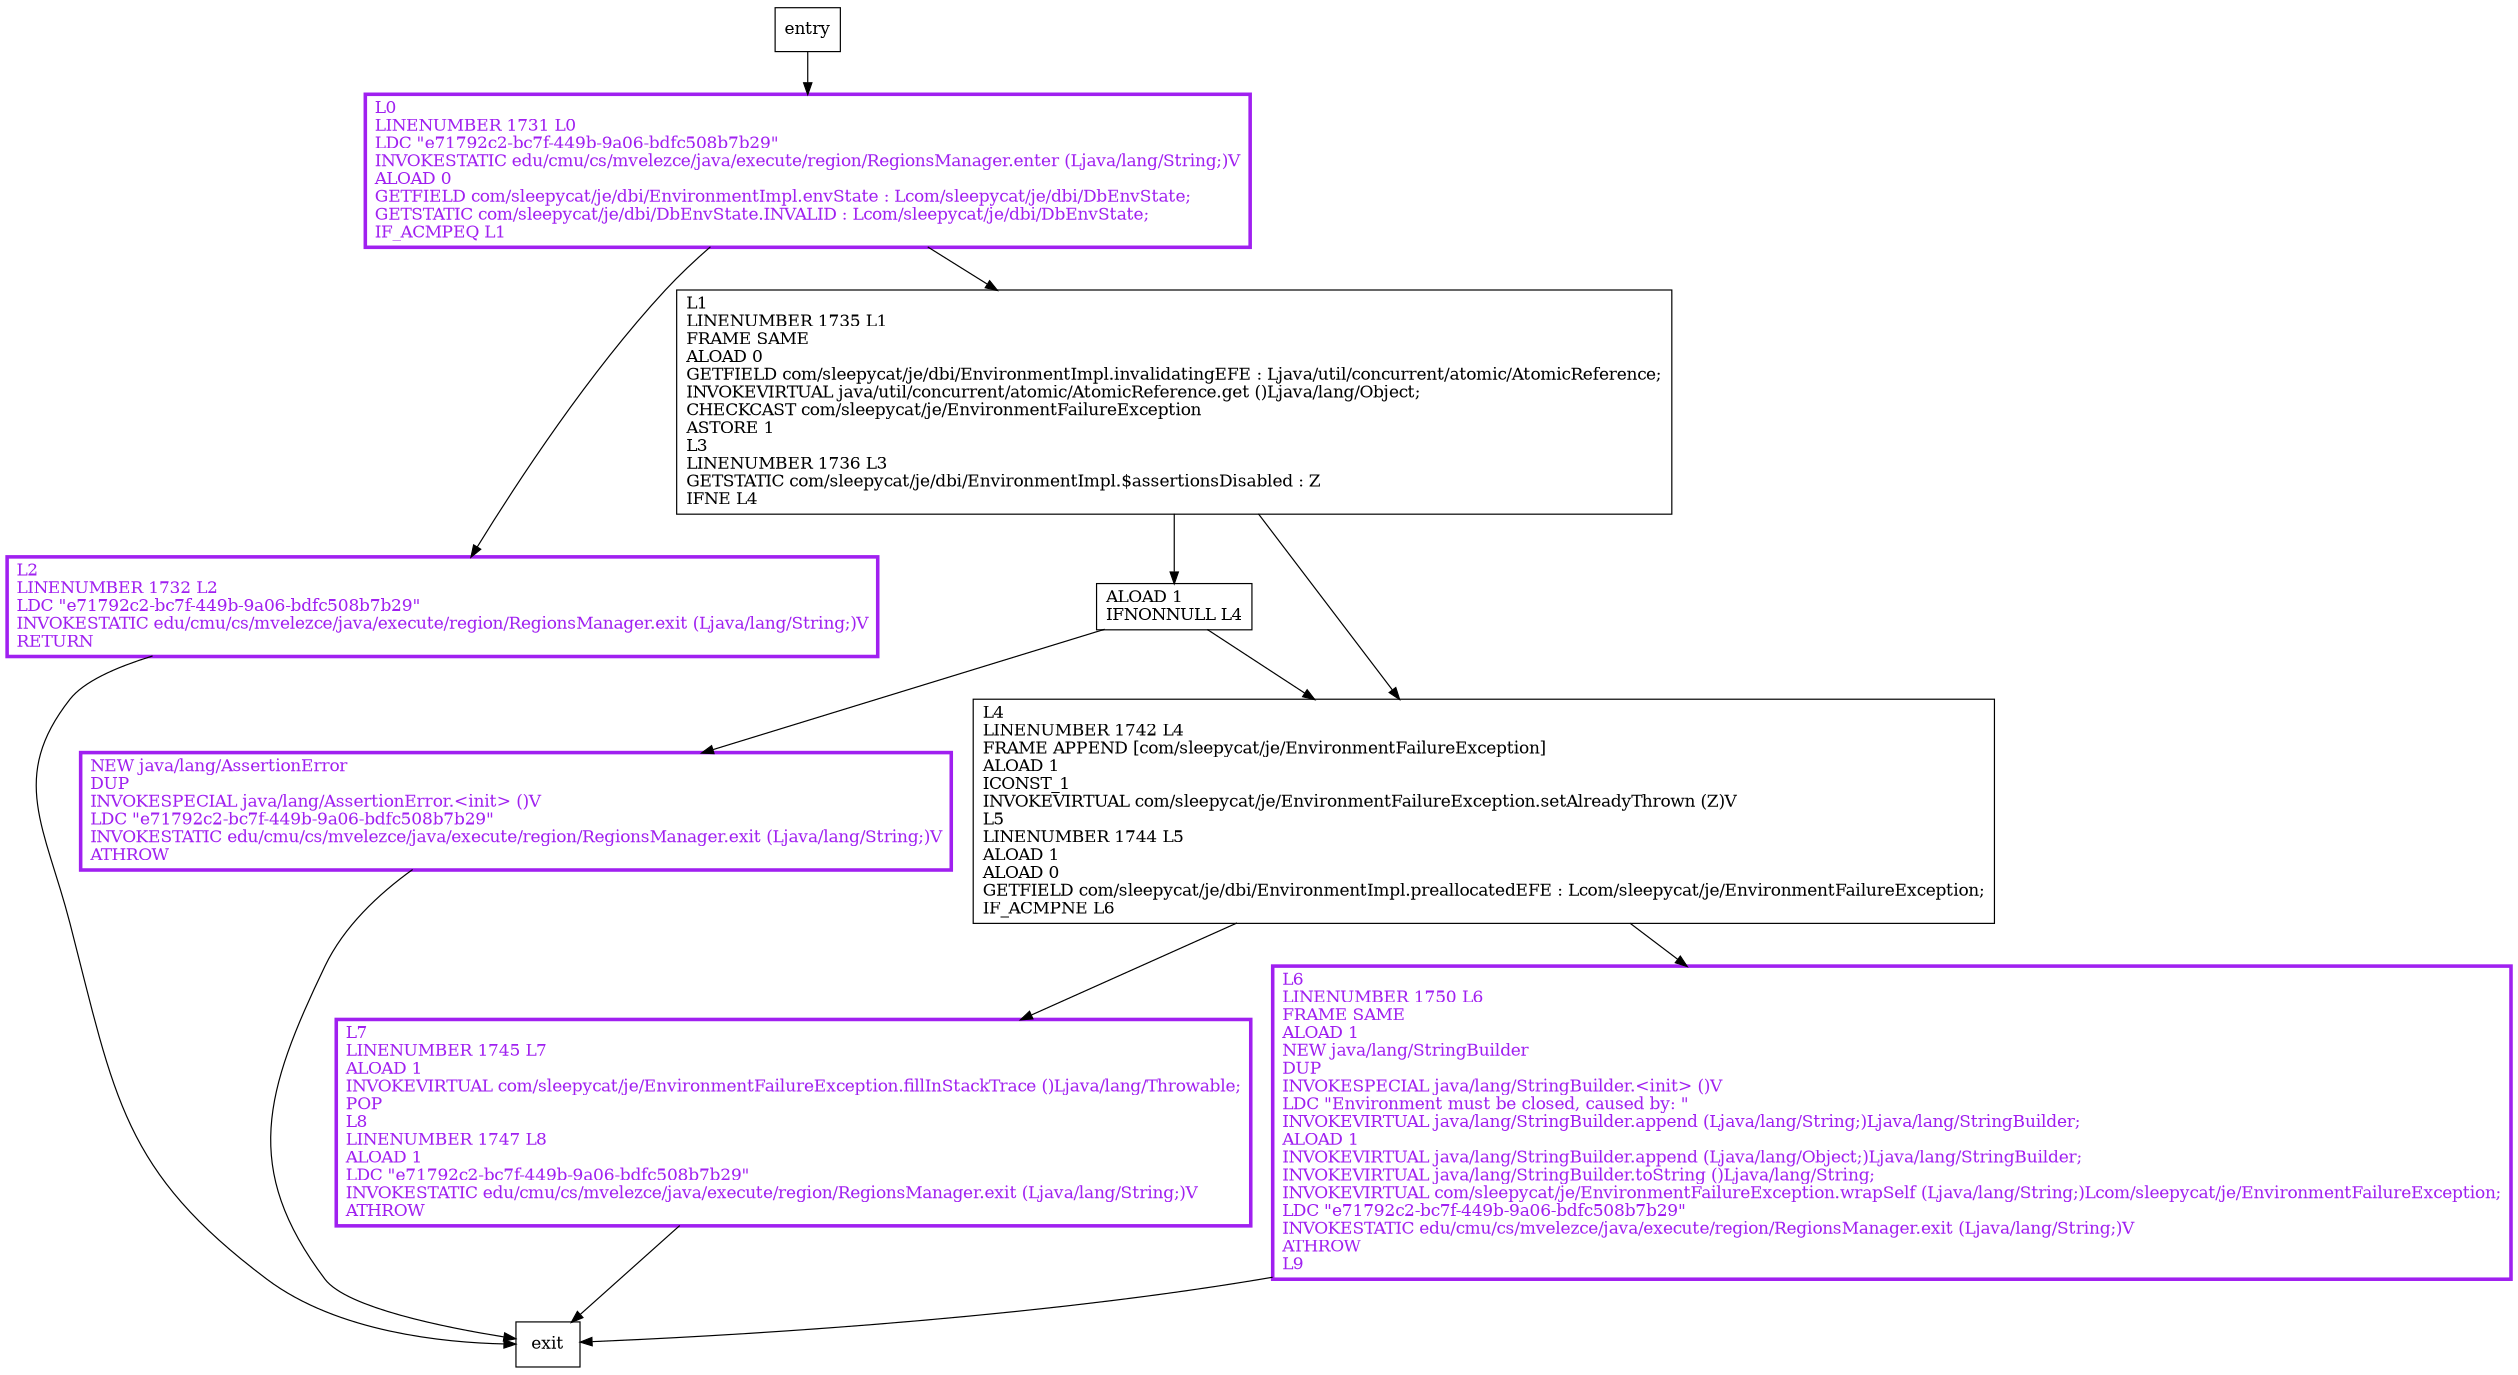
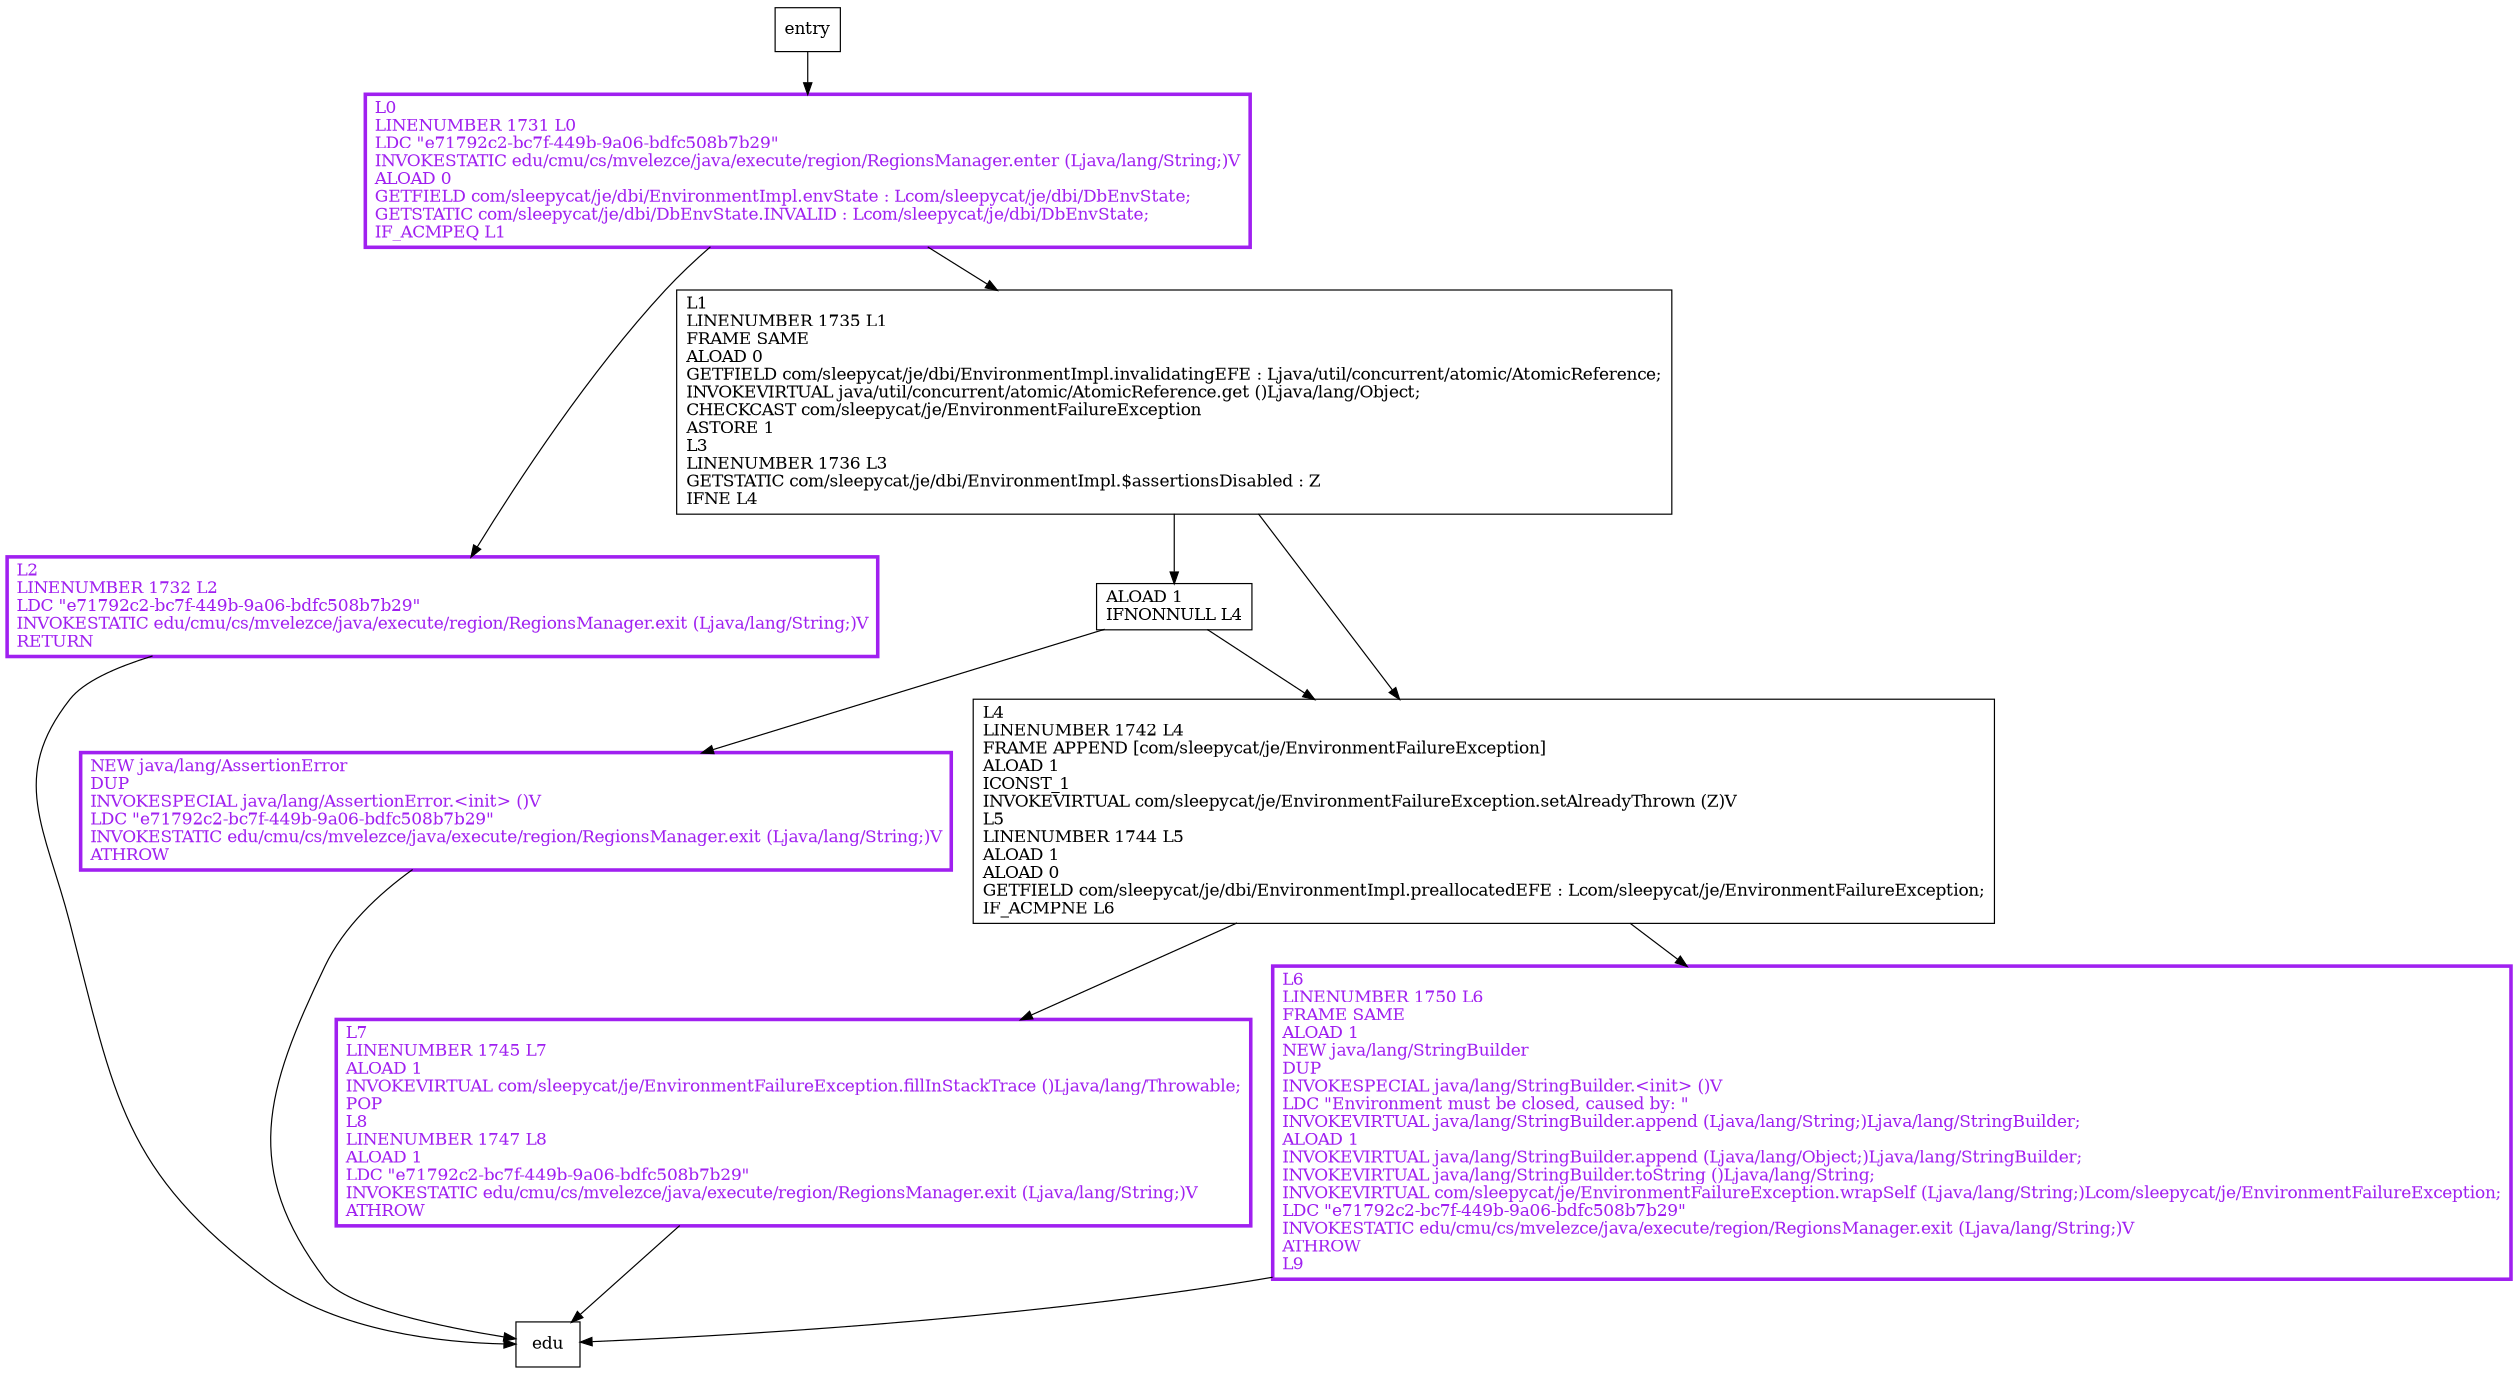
node "exit": label "exit" -> "edu"
